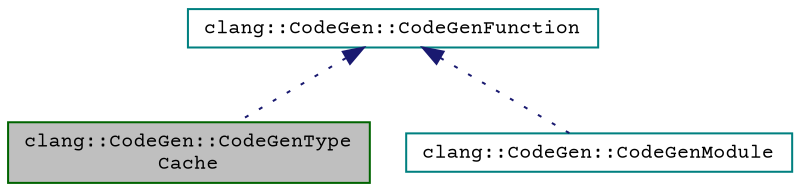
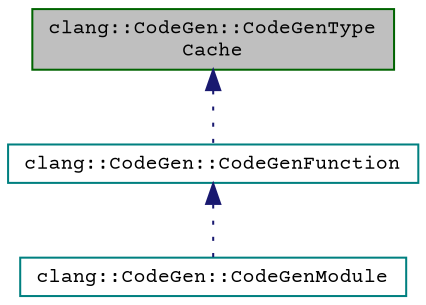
edge "clang::CodeGen::CodeGenType Cache" -> "clang::CodeGen::CodeGenFunction": reversed
